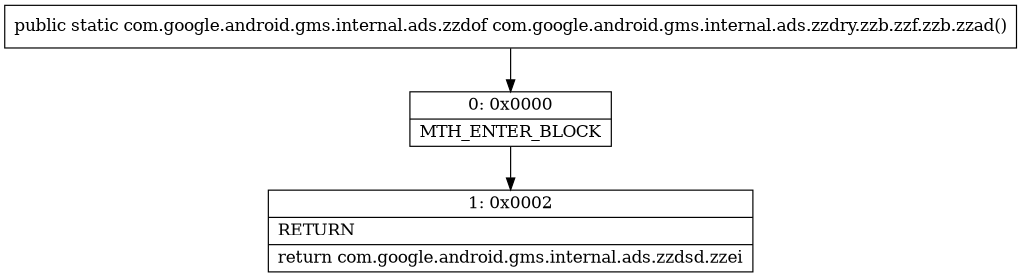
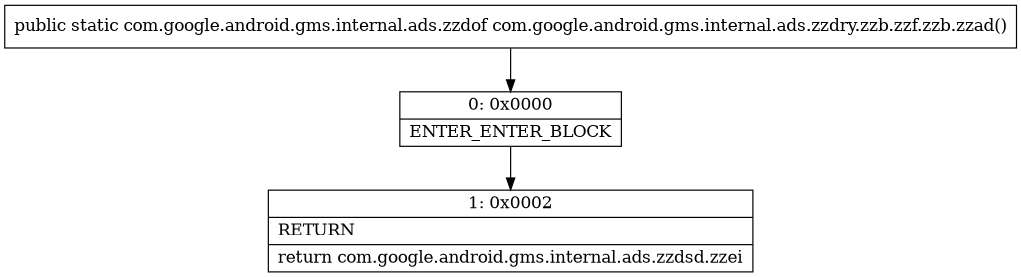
node "0: 0x0000": text "MTH_ENTER_BLOCK" -> "ENTER_ENTER_BLOCK"
